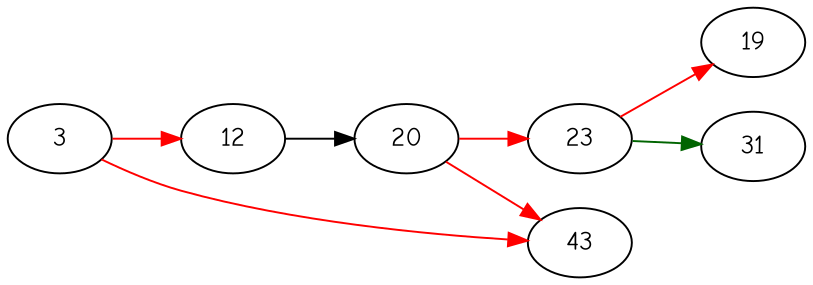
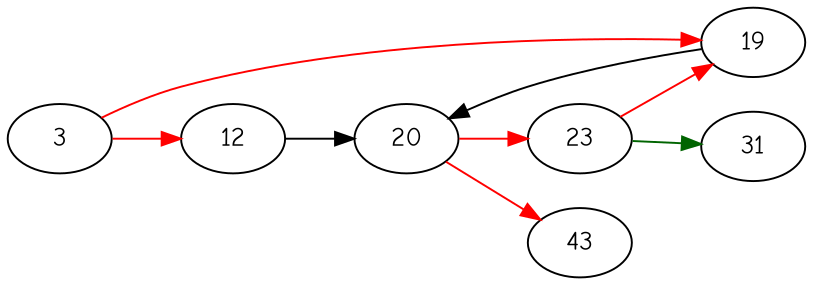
edge "19" -> "20": added
edge "3" -> "43": now "3" -> "19"
